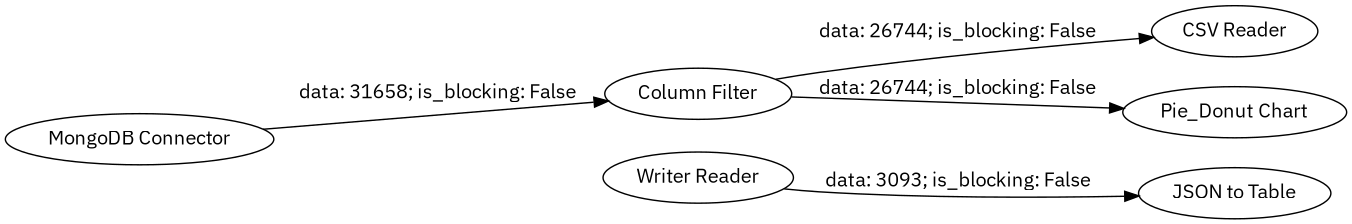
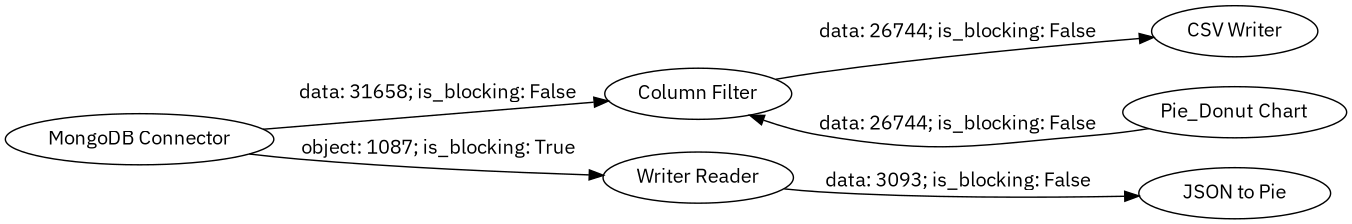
node "CSV Reader": label "CSV Reader" -> "CSV Writer"
edge "Column Filter" -> "Pie_Donut Chart": reversed
edge "MongoDB Connector" -> "Writer Reader": added, label "object: 1087; is_blocking: True"
node "JSON to Table": label "JSON to Table" -> "JSON to Pie"
